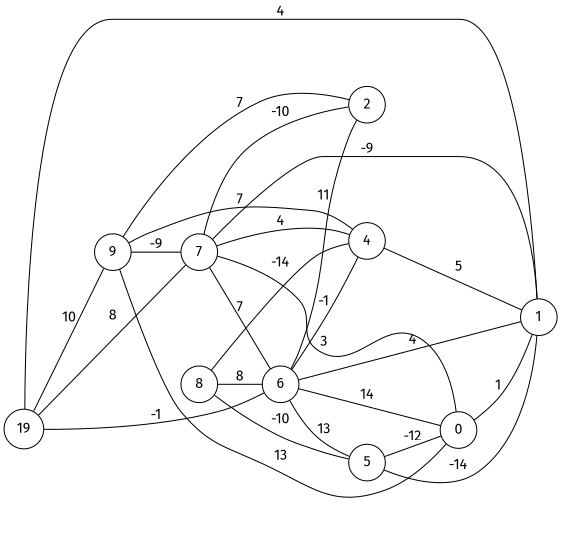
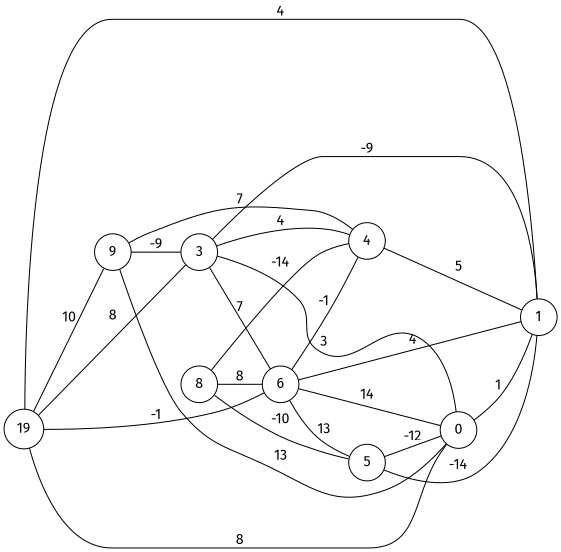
node "2": removed
node "7": label "7" -> "3"
edge "19" -- "0": added, label "8"
